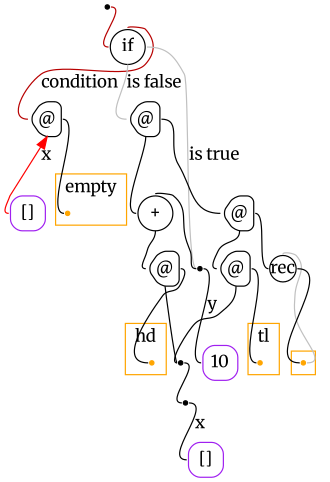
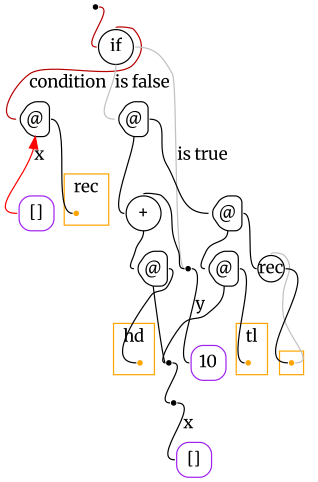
cluster "empty": label "empty" -> "rec"
